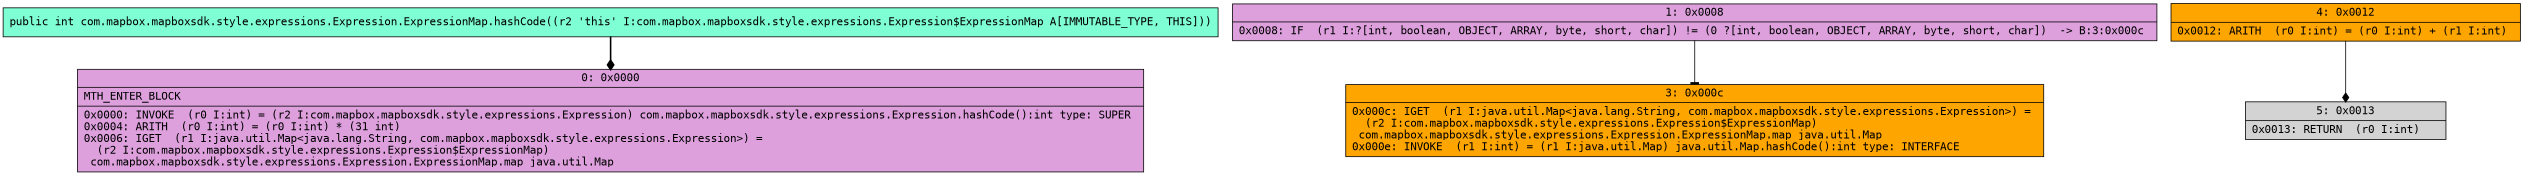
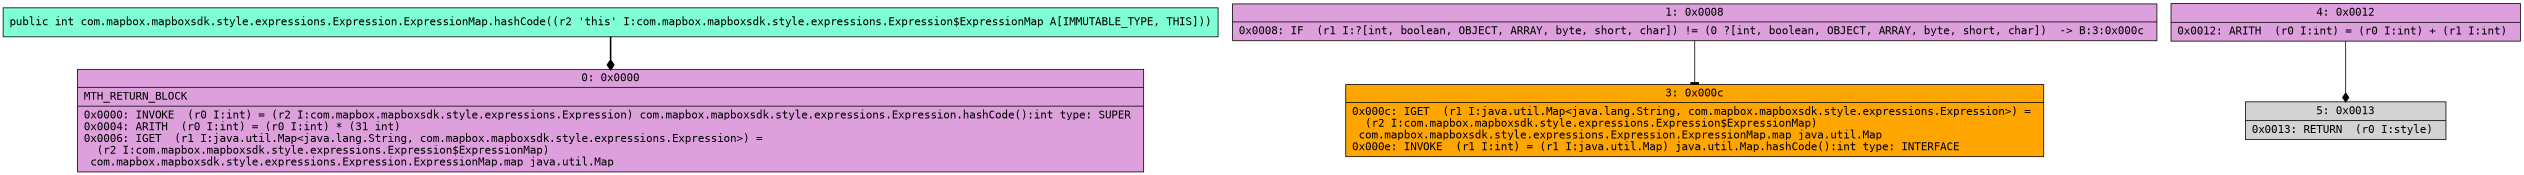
node "4: 0x0012": fillcolor orange -> plum
node "0: 0x0000": text "MTH_ENTER_BLOCK" -> "MTH_RETURN_BLOCK"
node "5: 0x0013": text "0x0013: RETURN  (r0 I:int)" -> "0x0013: RETURN  (r0 I:style)"
